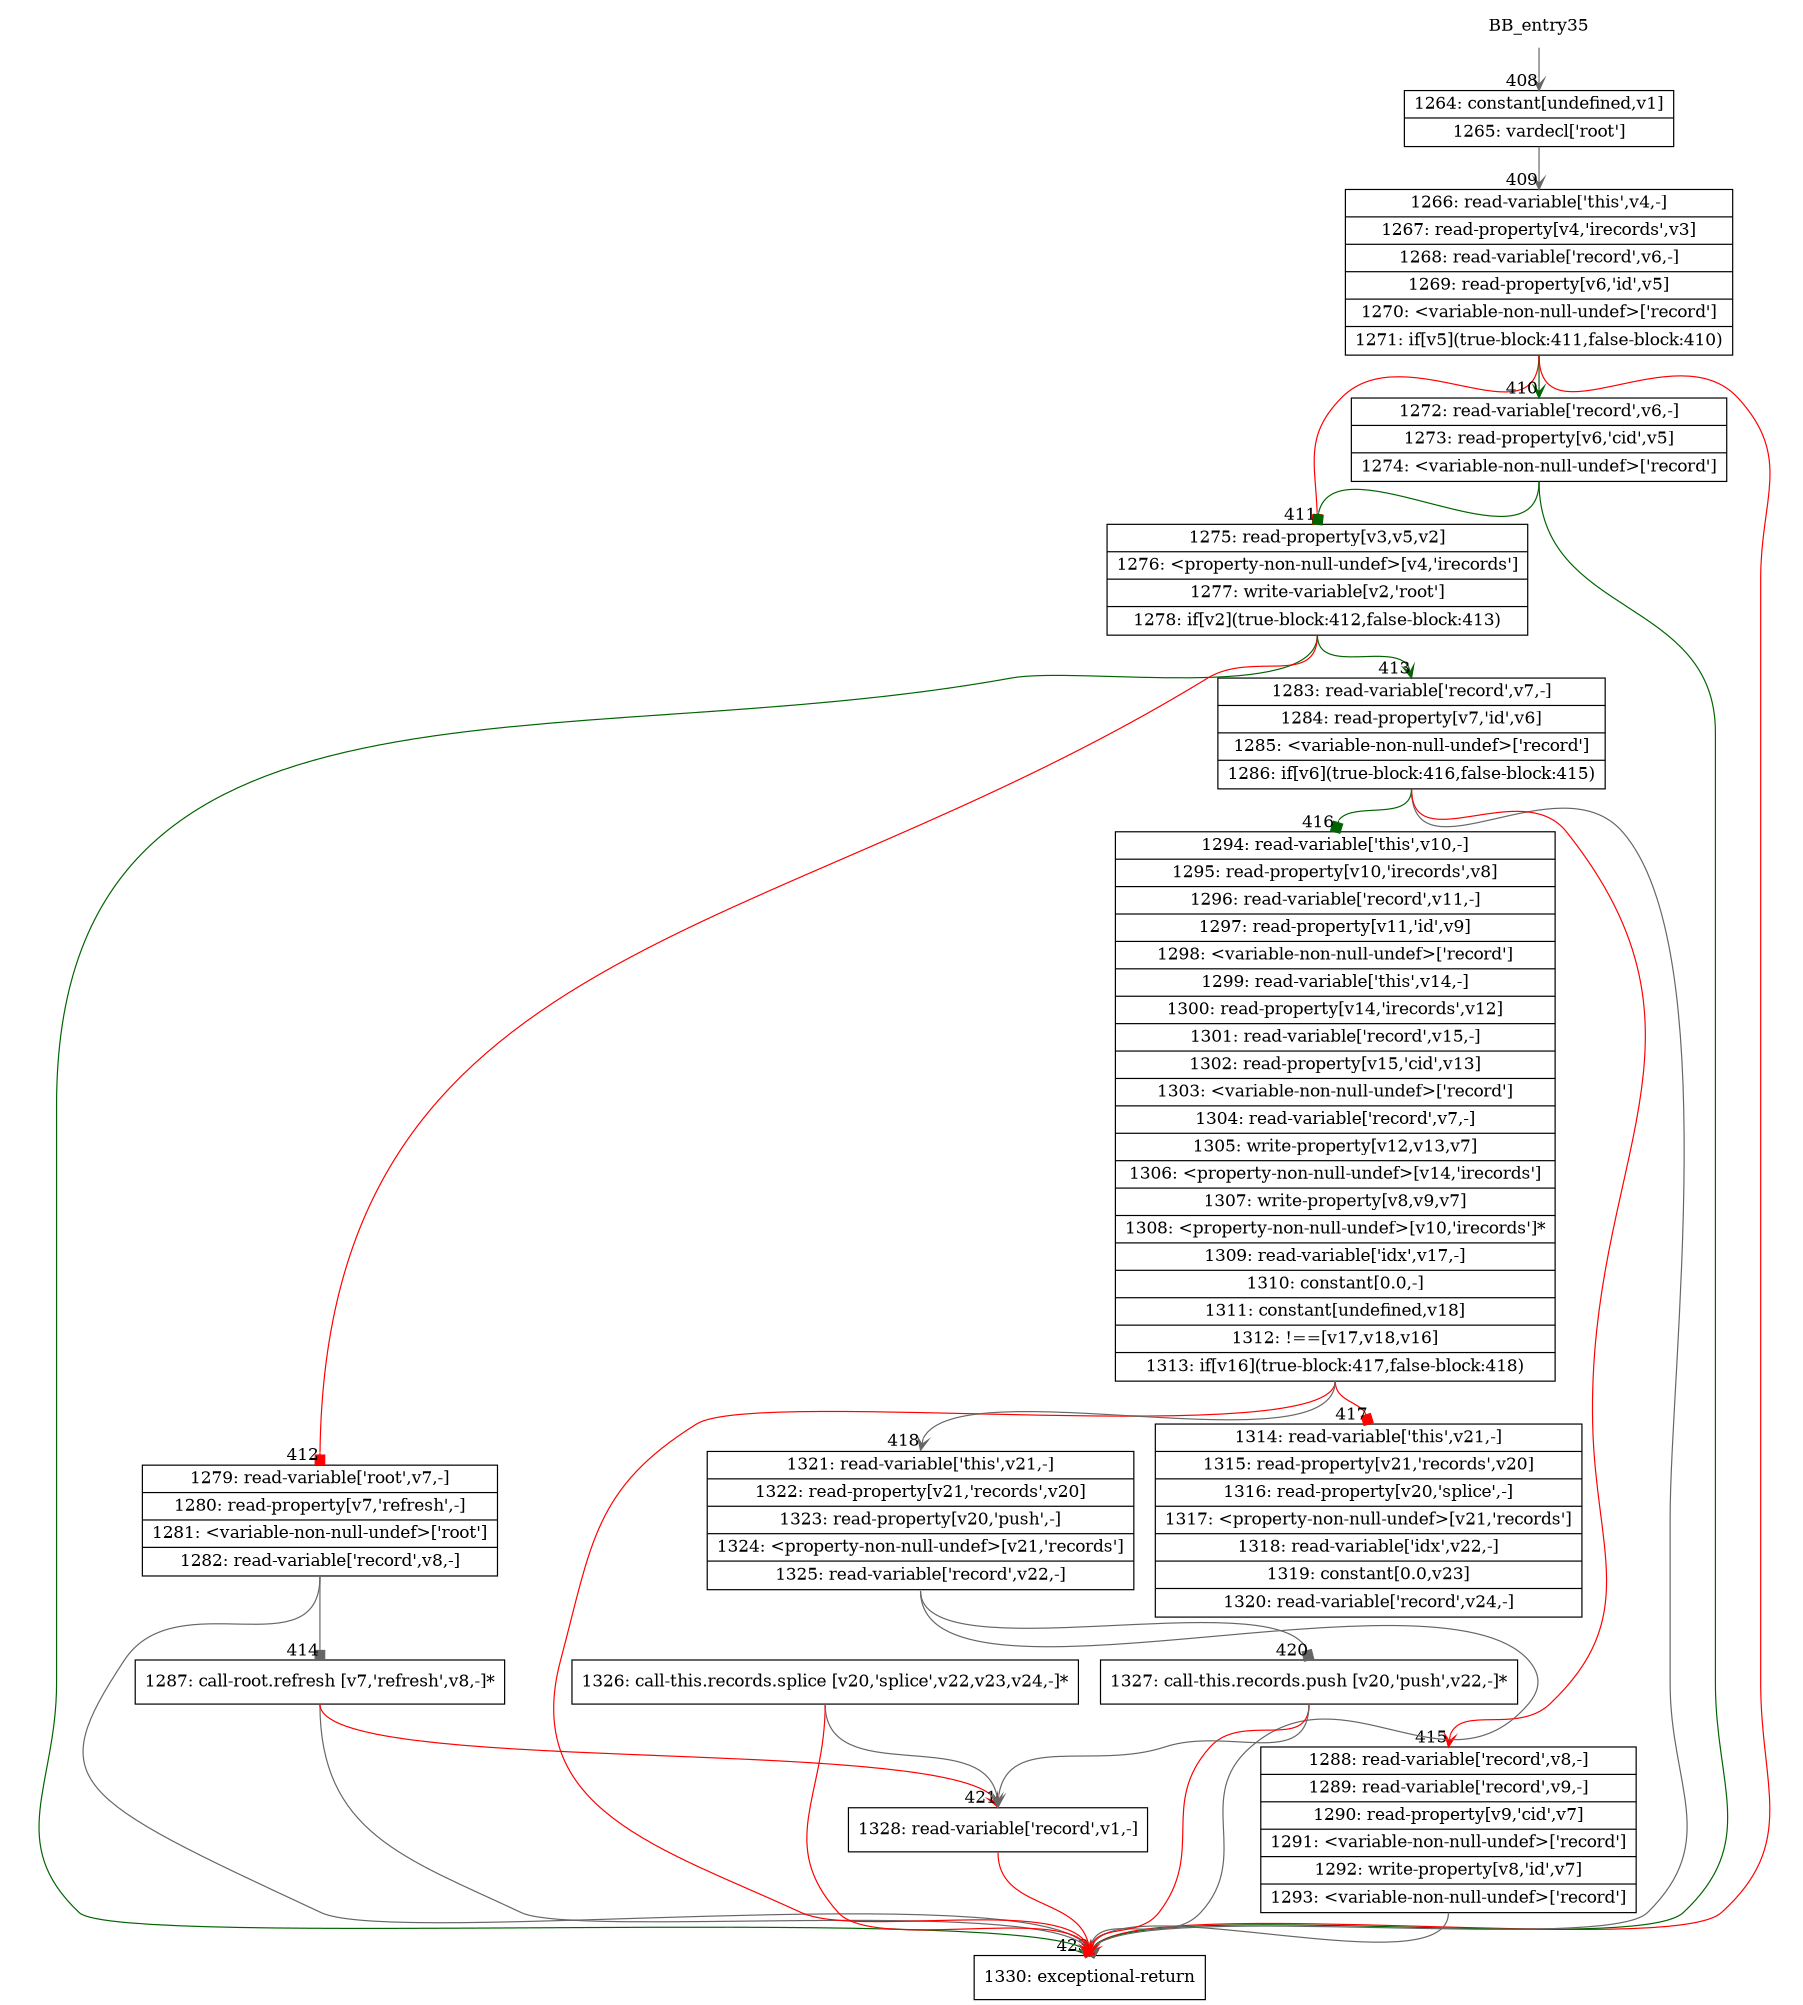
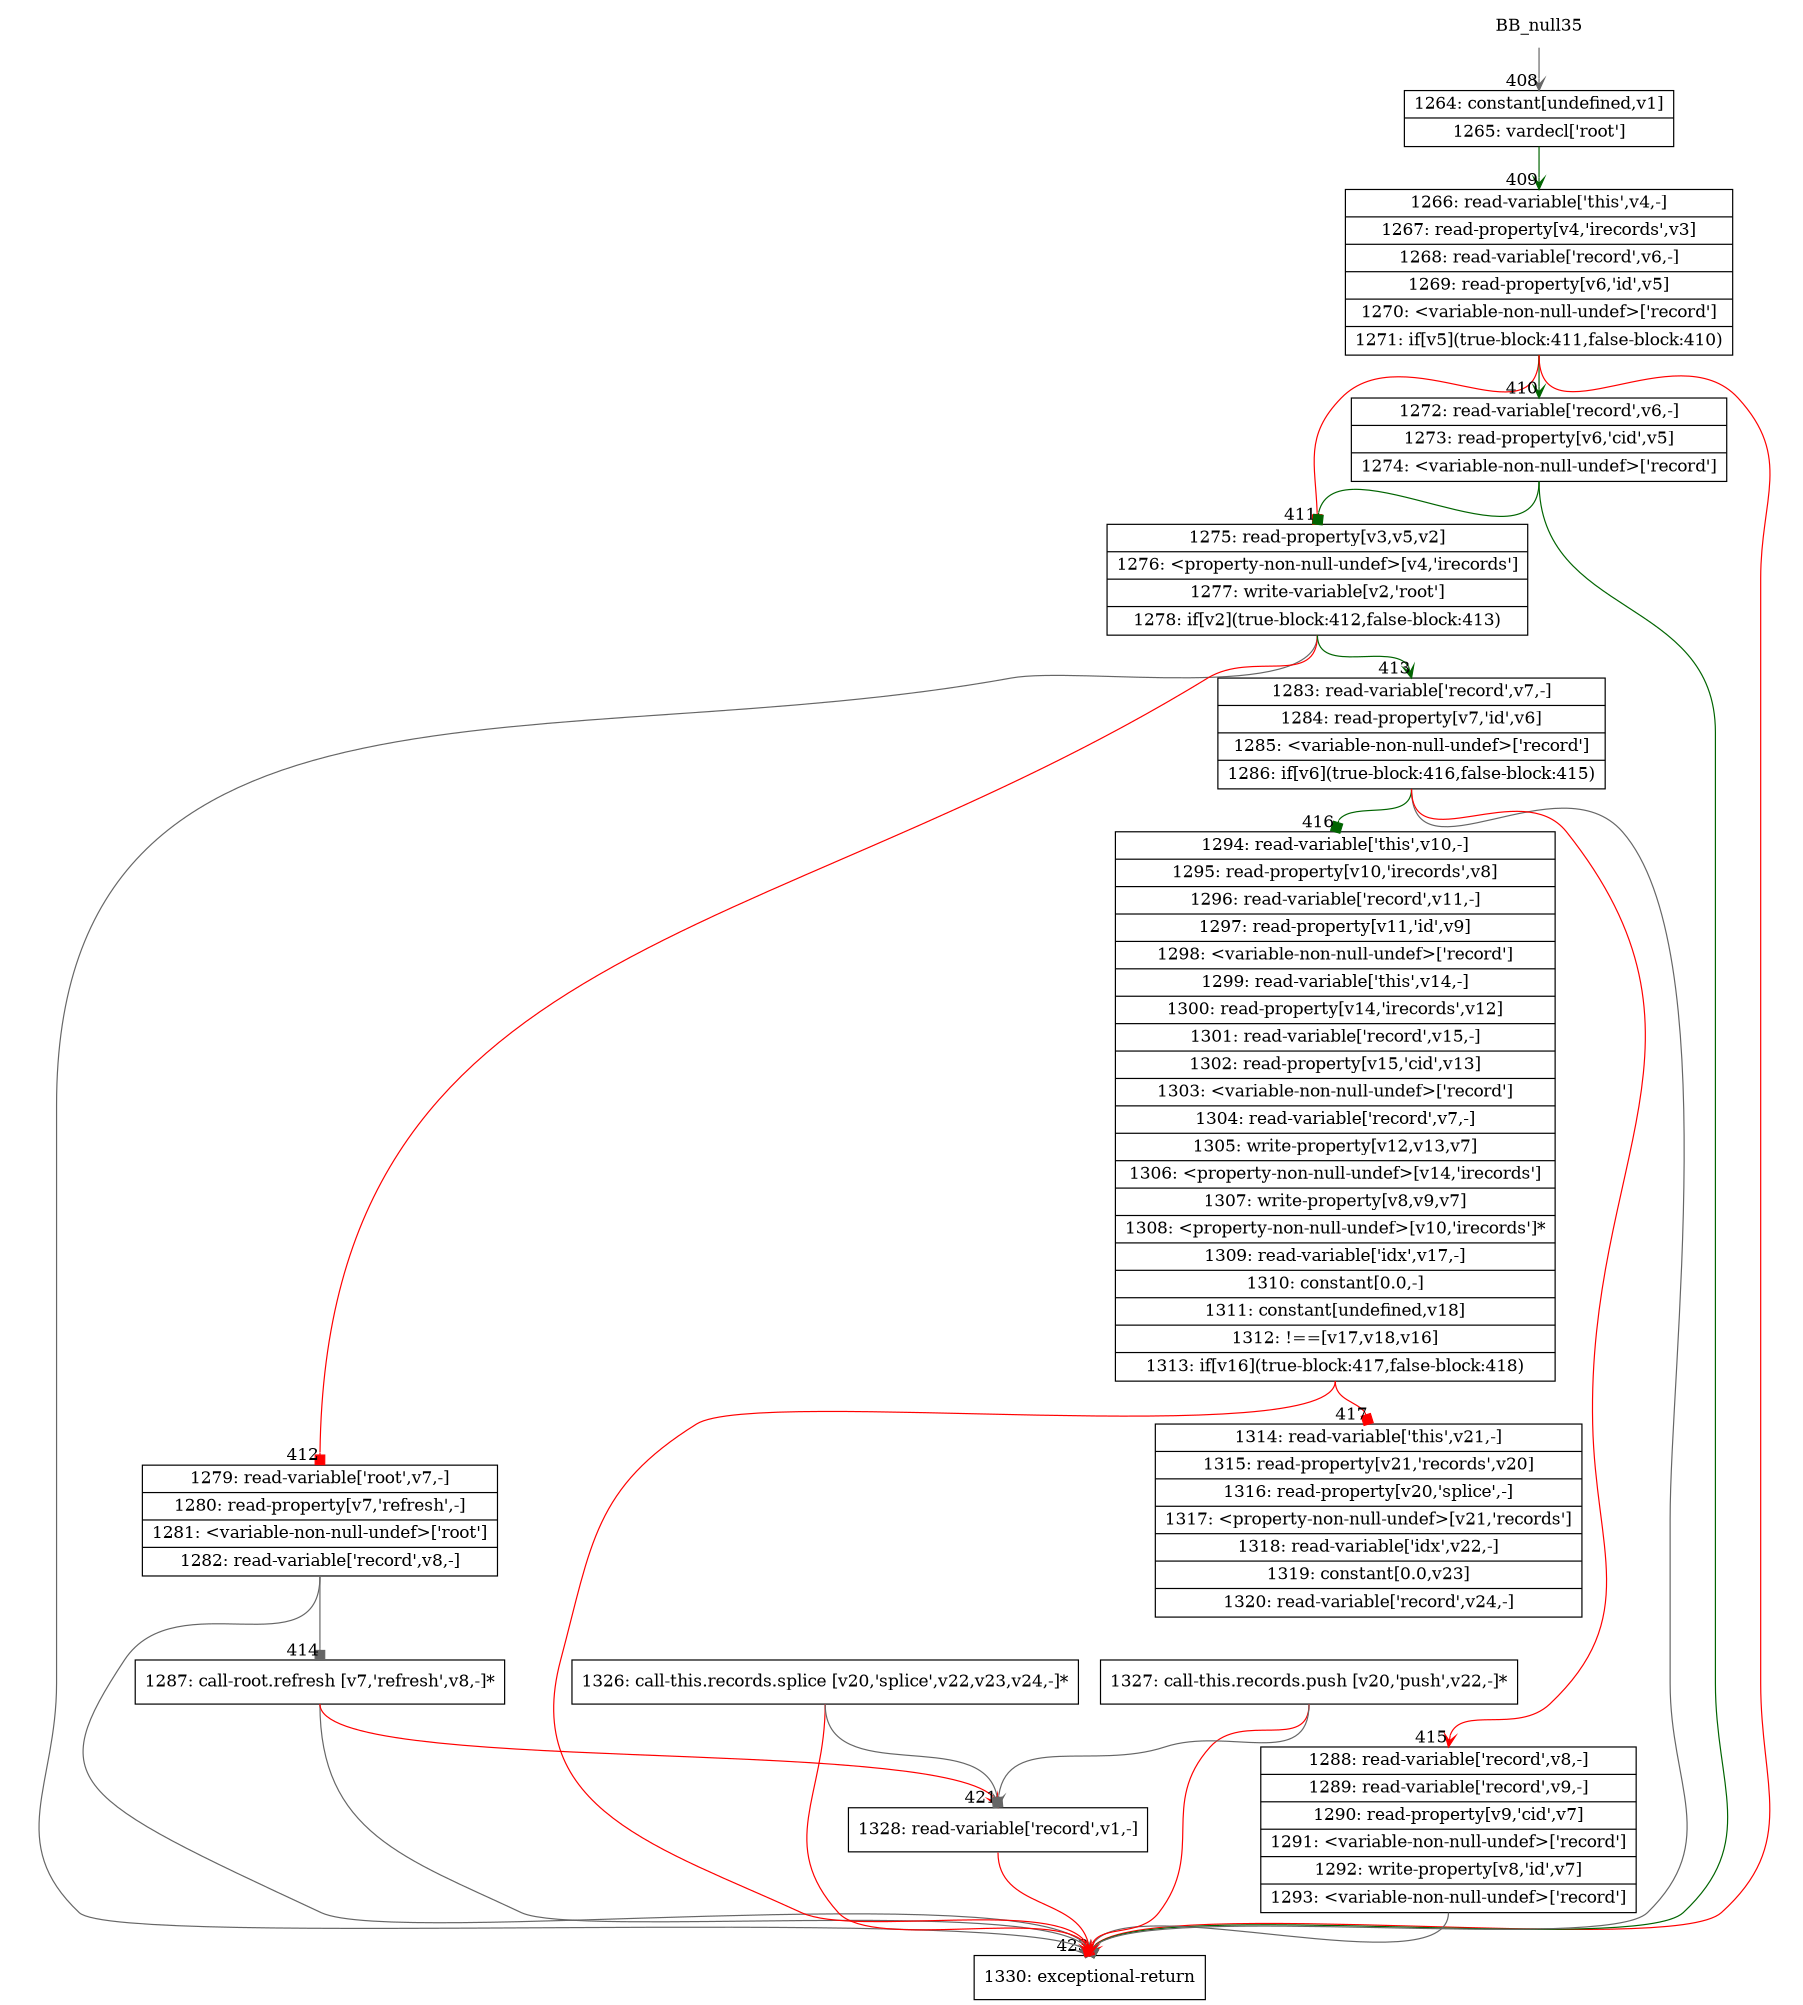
node "BB_entry35": label "BB_entry35" -> "BB_null35"
edge "1264: constant[undefined,v1]" -> "1266: read-variable['this',v4,-]": color gray40 -> darkgreen
edge "1275: read-property[v3,v5,v2]" -> "1330: exceptional-return": color darkgreen -> gray40
node "1321: read-variable['this',v21,-]": removed
edge "1326: call-this.records.splice [v20,'splice',v22,v23,v24,-]*" -> "1328: read-variable['record',v1,-]": arrowhead vee -> box
